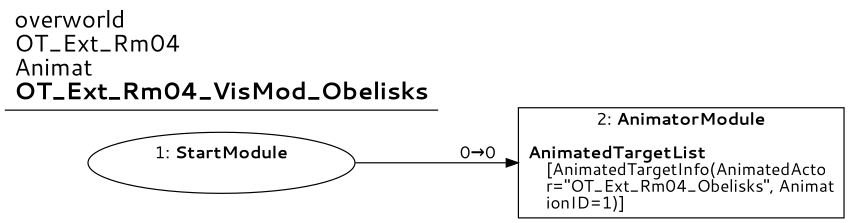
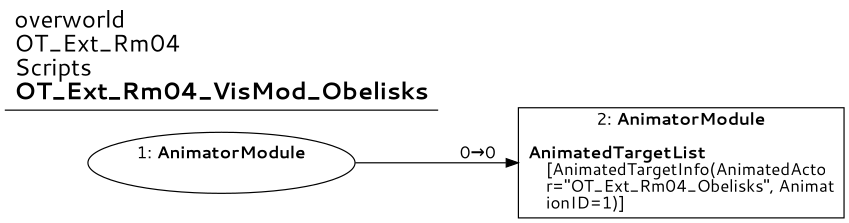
node "overworld": text "Animat" -> "Scripts"
node "1:": text "StartModule" -> "AnimatorModule"
